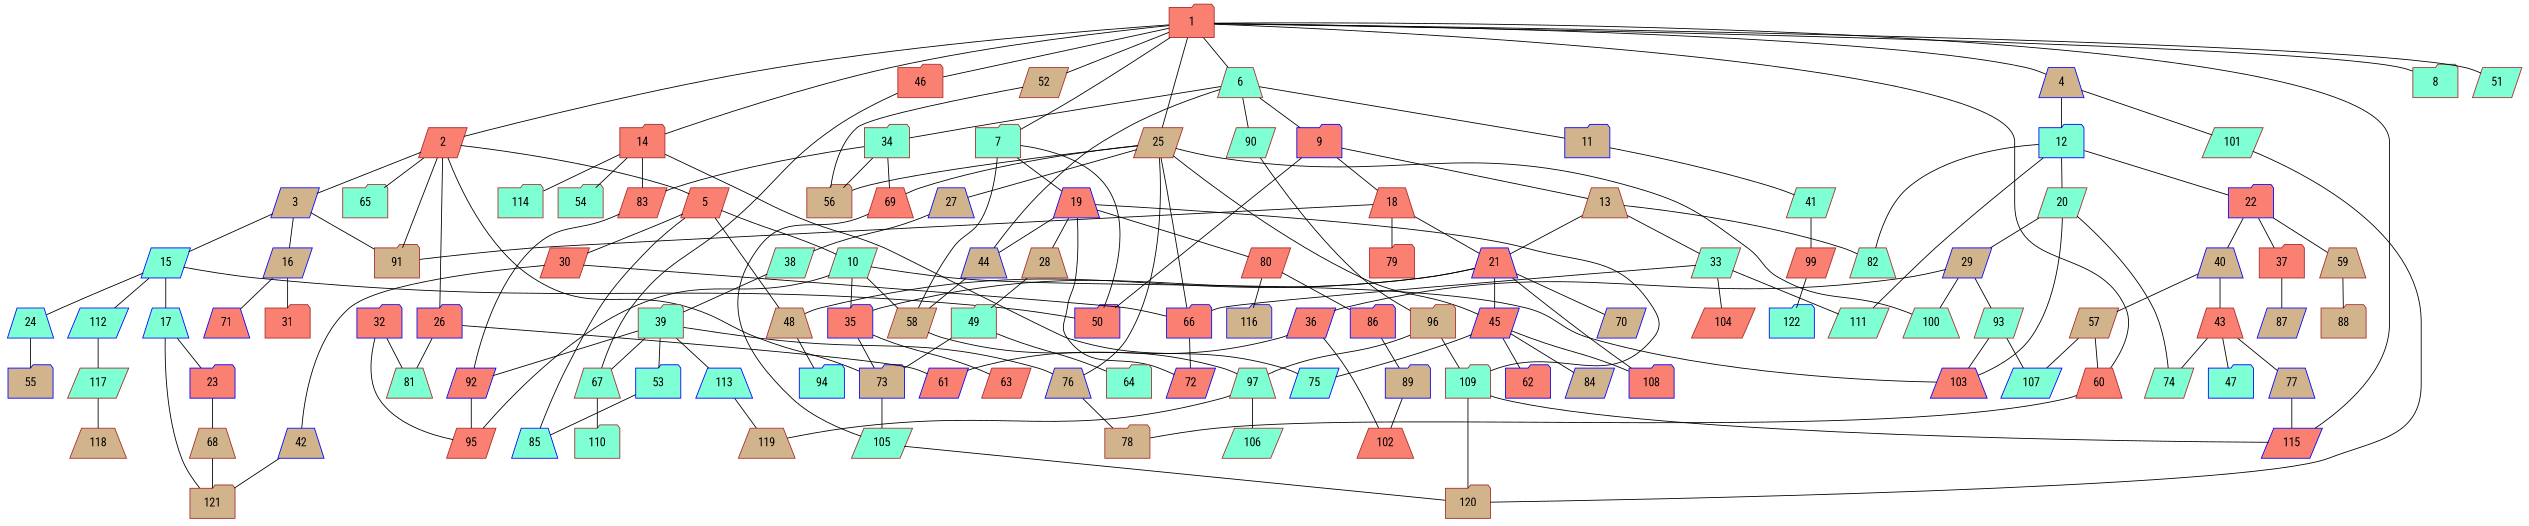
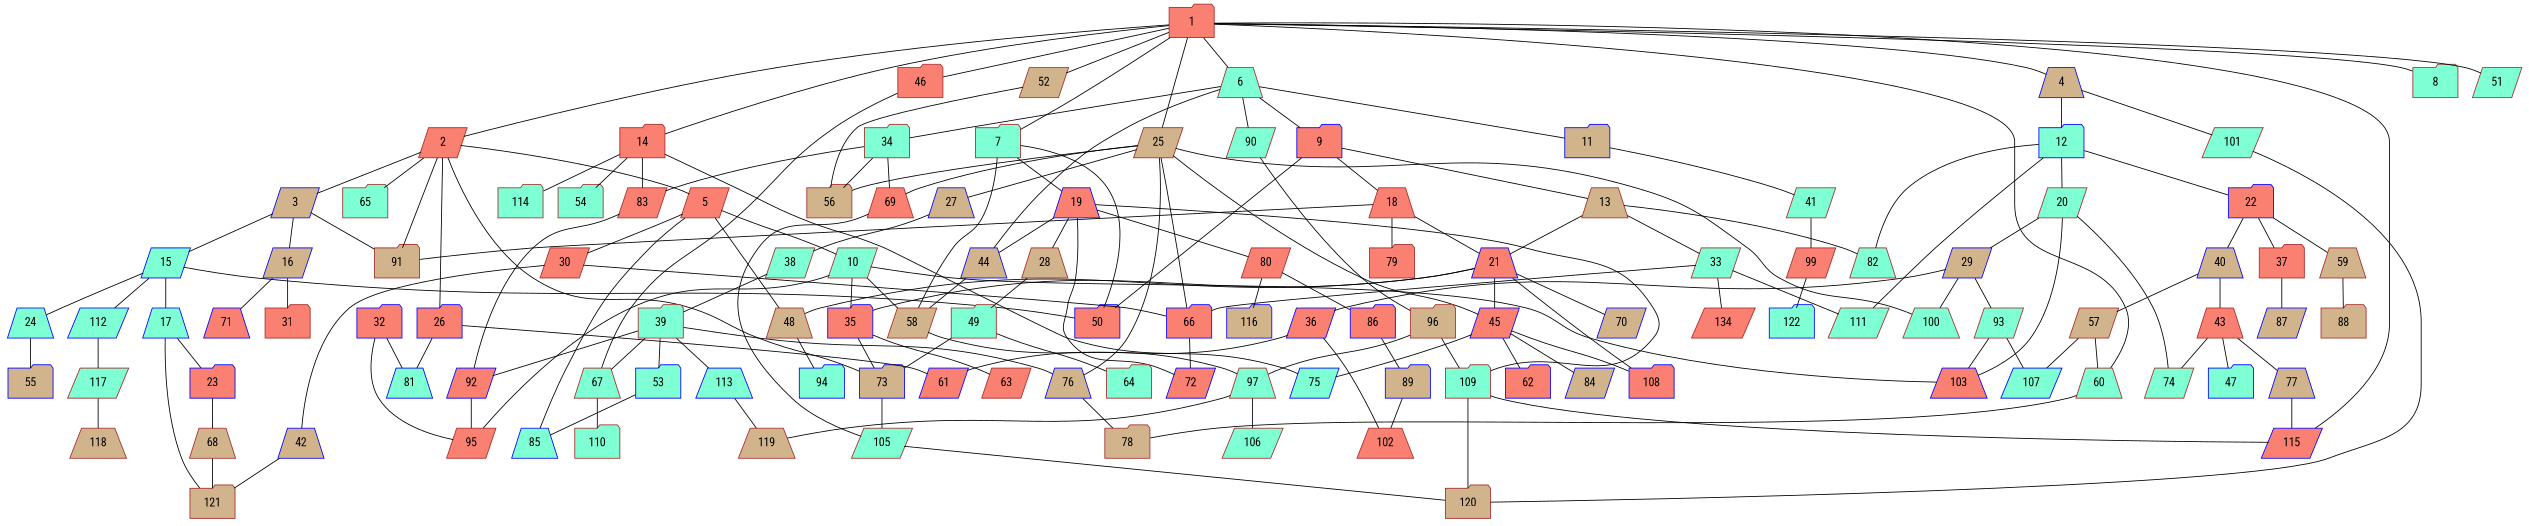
node "104": label "104" -> "134"
node "81": color brown -> blue
node "60": fillcolor salmon -> aquamarine
